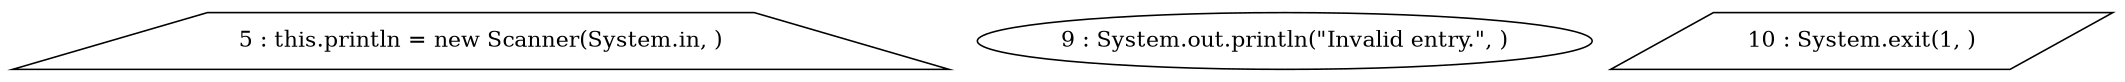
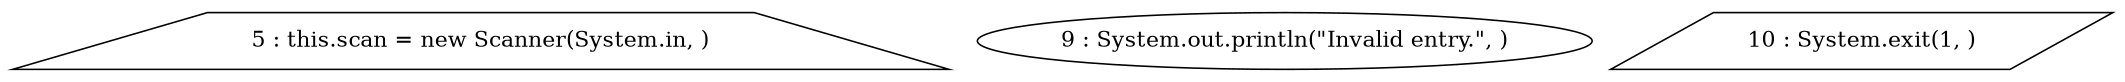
node "5 : this.println = new Scanner(System.in, )": label "5 : this.println = new Scanner(System.in, )" -> "5 : this.scan = new Scanner(System.in, )"
